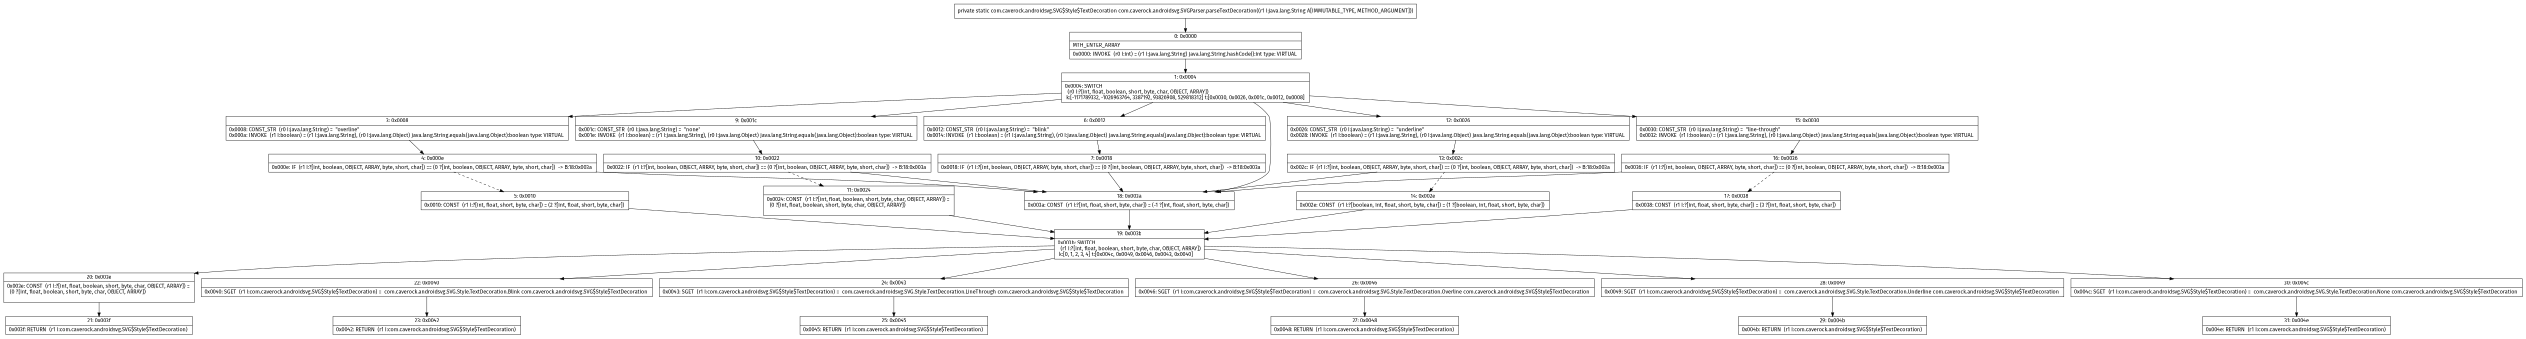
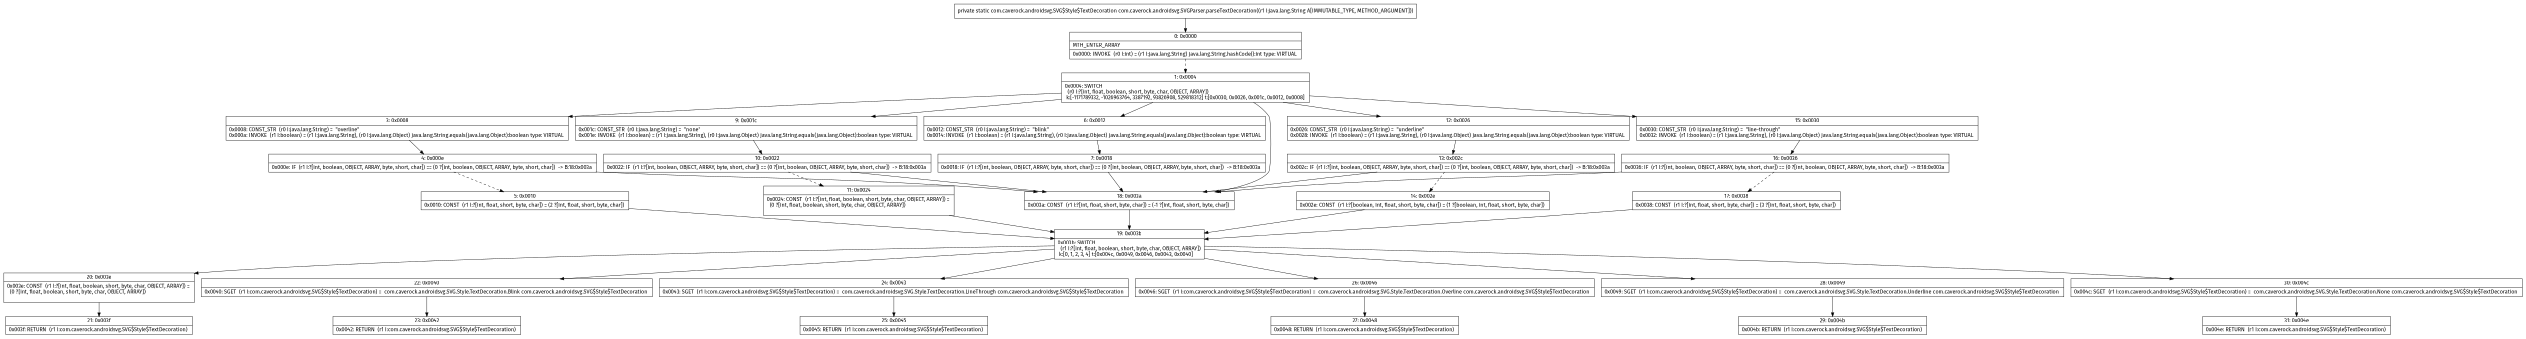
edge "0: 0x0000" -> "1: 0x0004": style solid -> dashed
